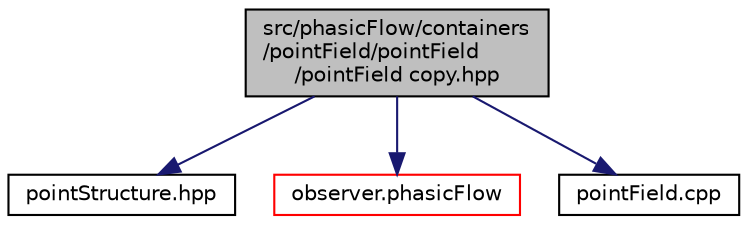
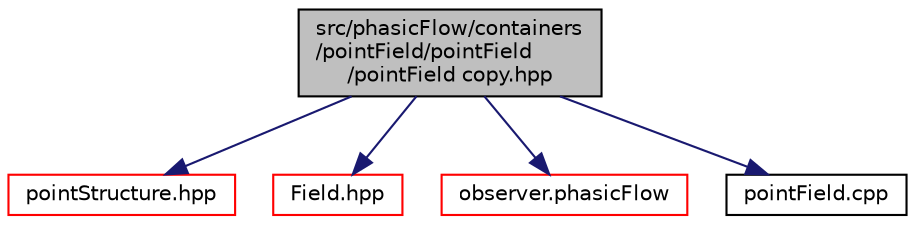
node "pointStructure.hpp": color black -> red
node "Field.hpp": added
